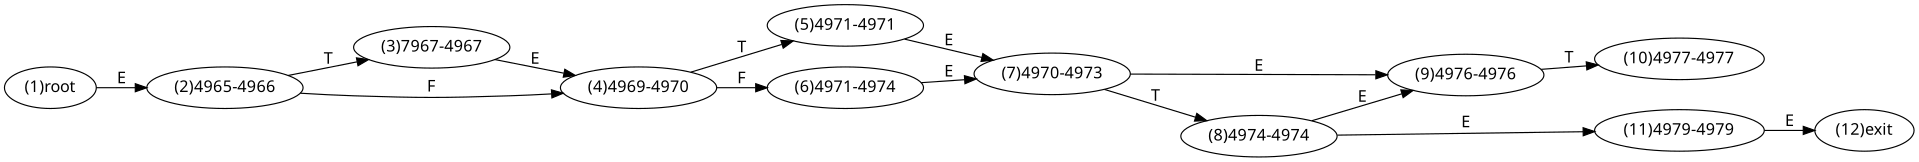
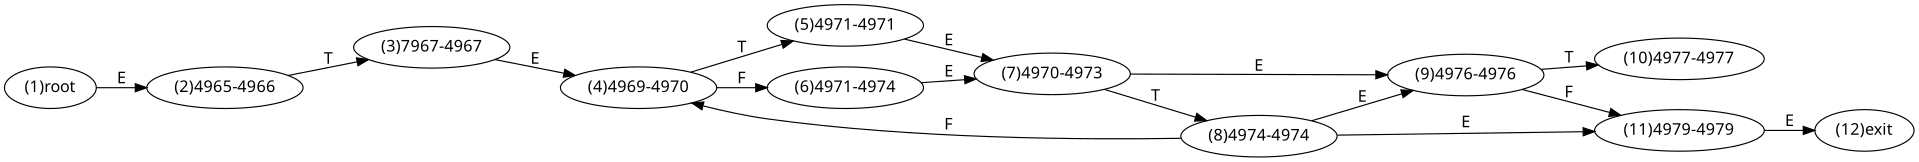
edge "(2)4965-4966" -> "(4)4969-4970": now "(8)4974-4974" -> "(4)4969-4970"
edge "(9)4976-4976" -> "(11)4979-4979": added, label "F"
